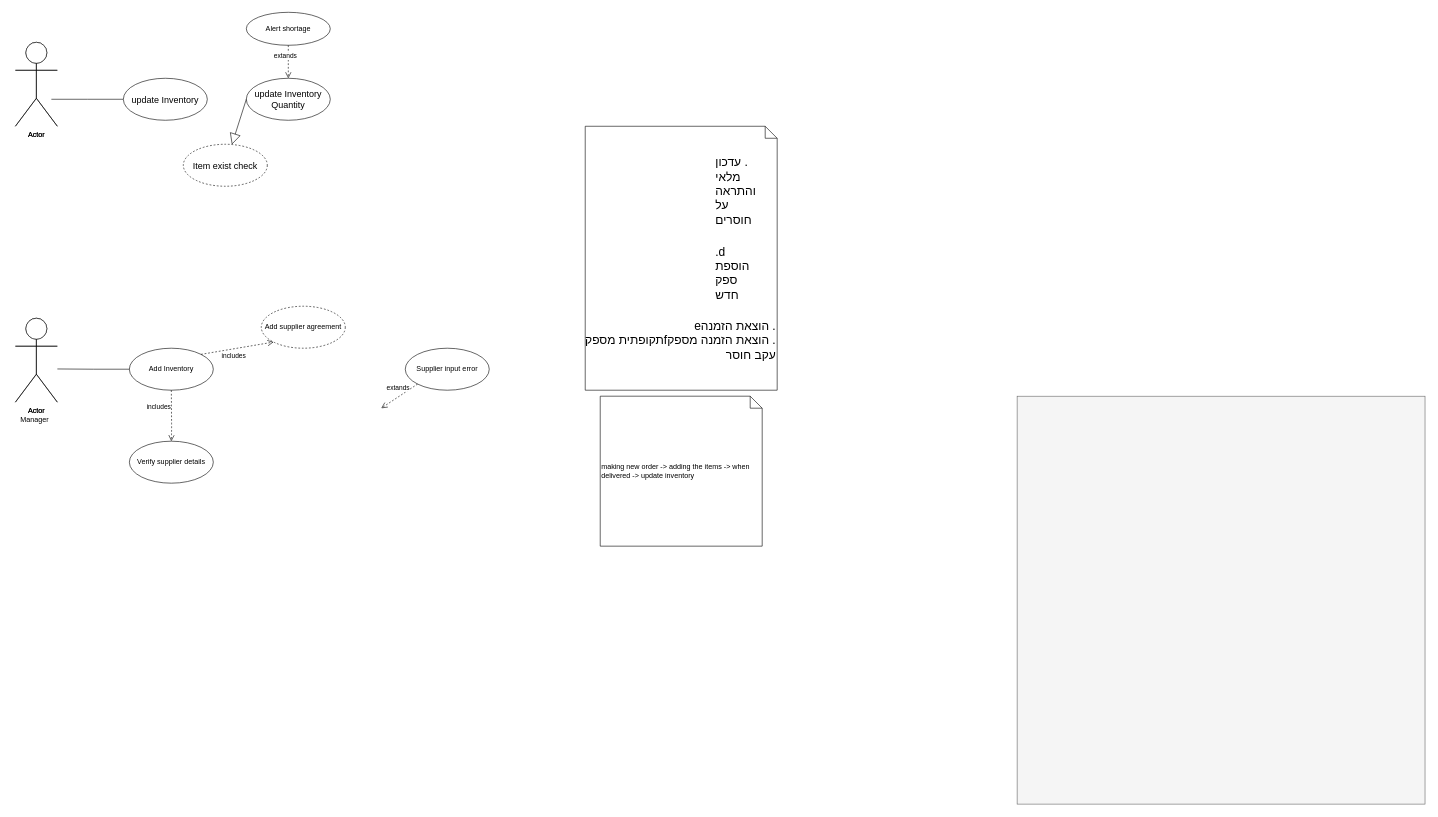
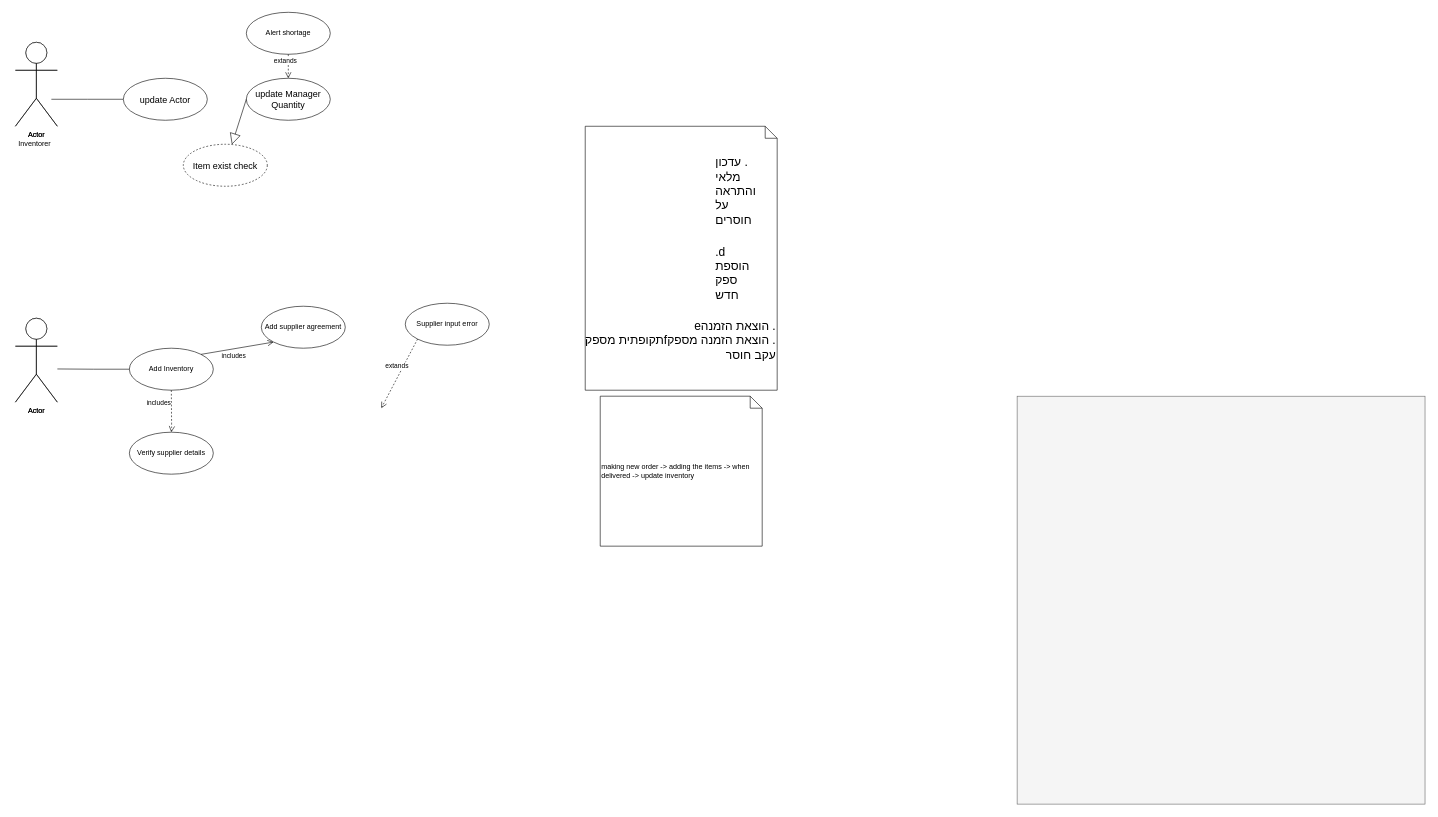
node "Alert shortage": size 84x33 -> 84x42
node "update Inventory": label "update Inventory" -> "update Actor"
node "update Inventory Quantity": label "update Inventory Quantity" -> "update Manager Quantity"
node "Inventorer": added
node "Add supplier agreement": style dashed -> solid
edge "Add Inventory" -> "Add supplier agreement": style dashed -> solid
node "Supplier input error": moved (447, 369) -> (447, 324)
node "Manager": removed
node "Verify supplier details": moved (171, 462) -> (171, 453)
